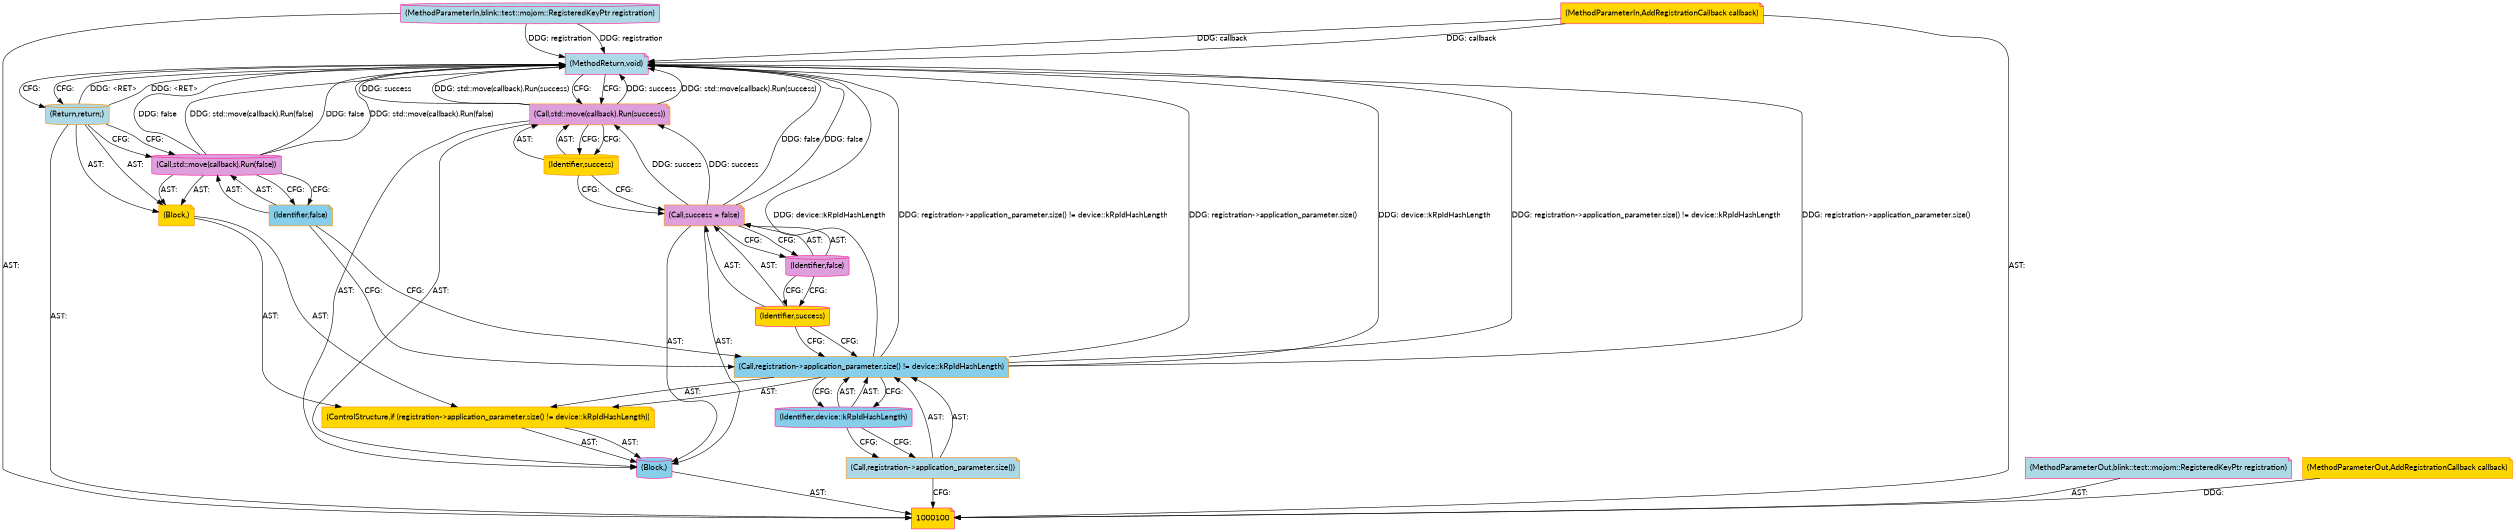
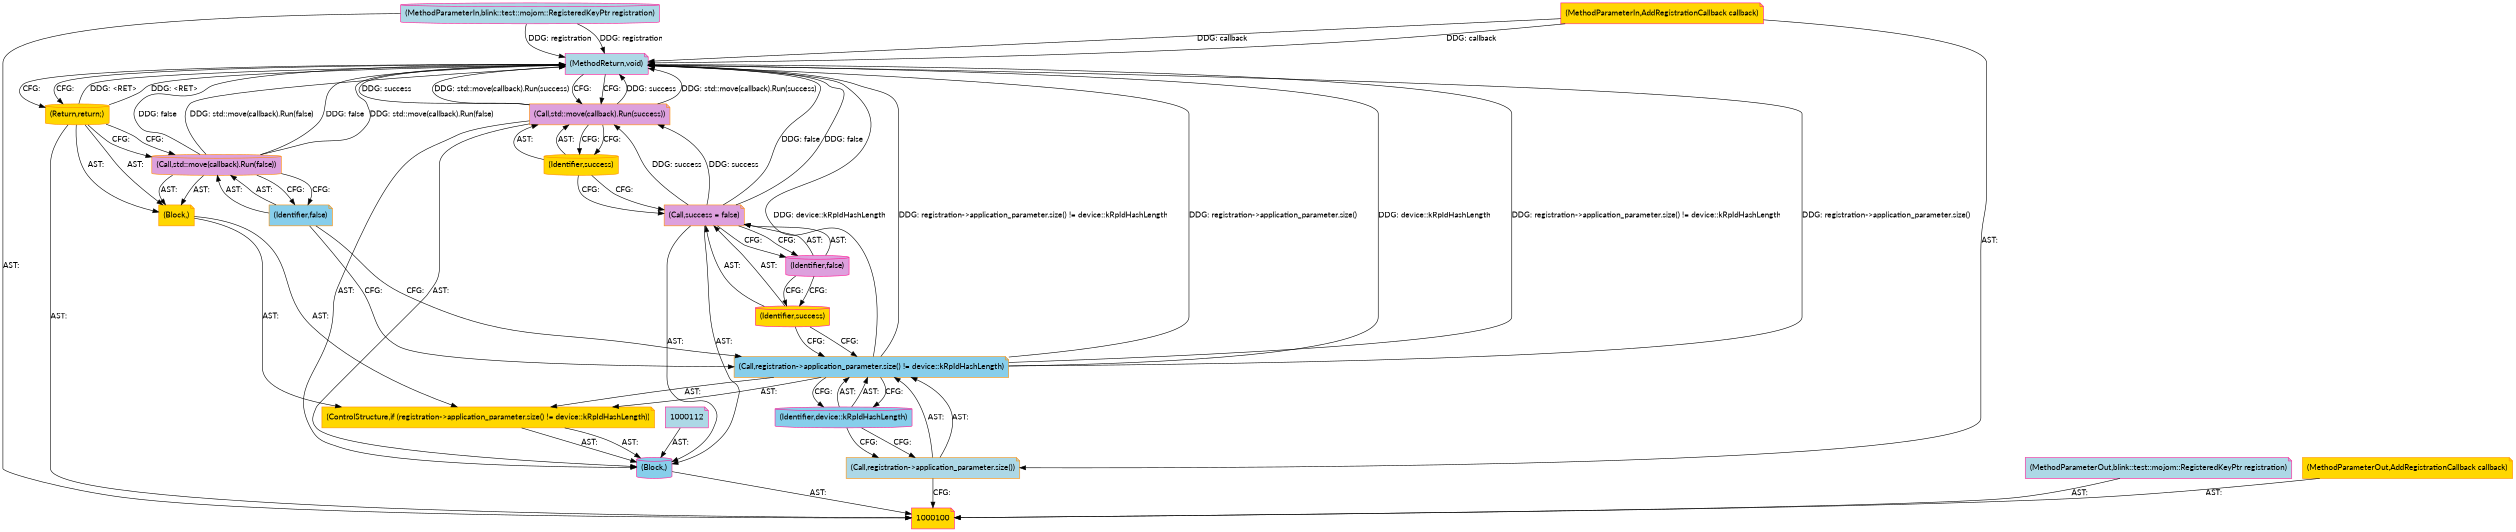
node "(Return,return;)": fillcolor lightblue -> gold
node "(Call,std::move(callback).Run(false))": color deeppink -> darkorange
node "1000112": added
edge "(MethodParameterIn,AddRegistrationCallback callback)" -> "1000100": now "(MethodParameterIn,AddRegistrationCallback callback)" -> "(Call,registration->application_parameter.size())"
edge "(MethodParameterOut,AddRegistrationCallback callback)" -> "1000100": label "DDG: " -> "AST: "
